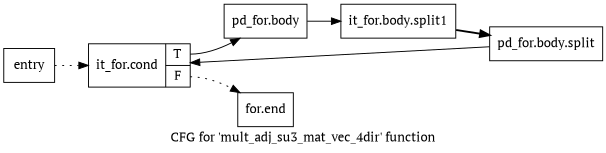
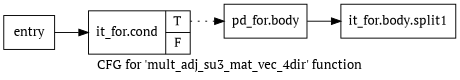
node "pd_for.body.split": removed
edge "it_for.cond" -> "pd_for.body": style solid -> dotted
edge "entry" -> "it_for.cond": style dotted -> solid
node "for.end": removed
